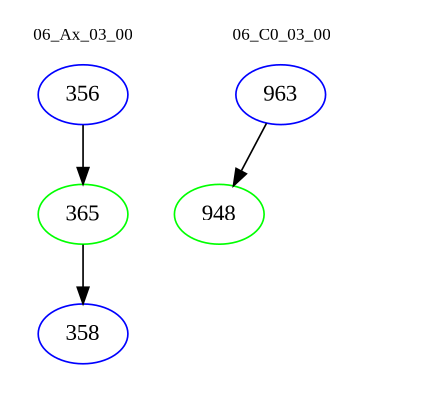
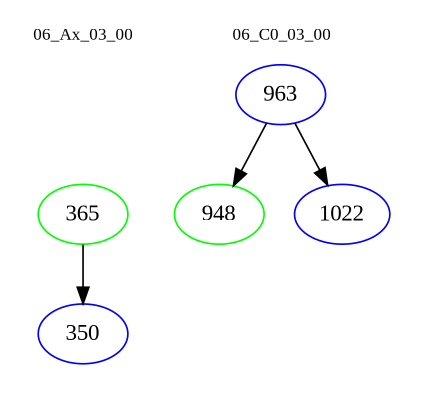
node "356": removed
node "1022": added
node "358": label "358" -> "350"
